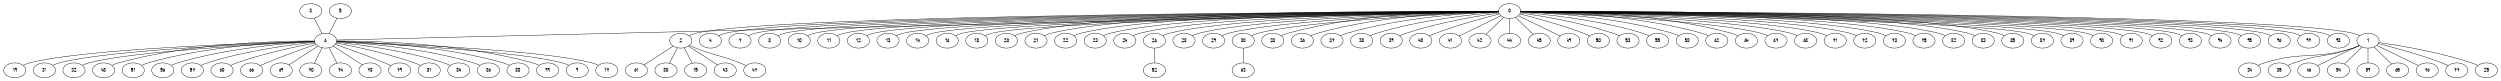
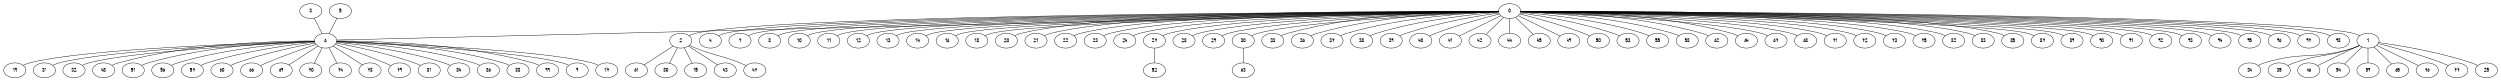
node "26": label "26" -> "27"
